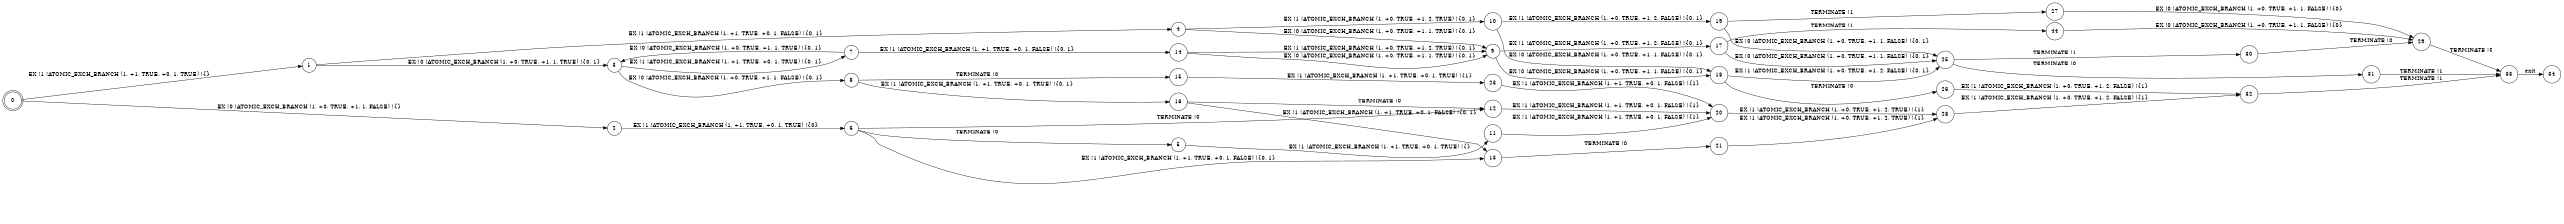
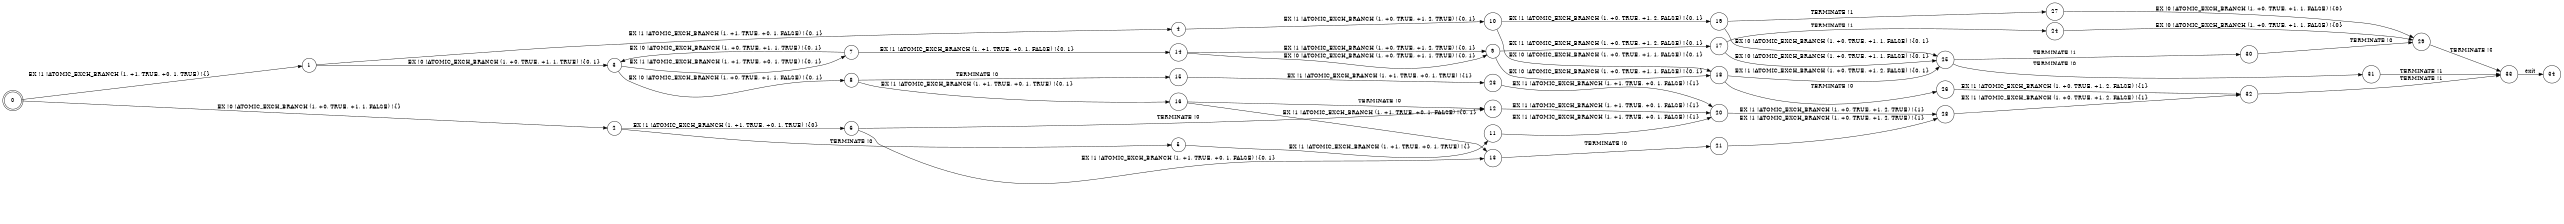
node "44": label "44" -> "24"
edge "4" -> "9": removed, label "EX !0 !ATOMIC_EXCH_BRANCH (1, +0, TRUE, +1, 1, TRUE) !{0, 1}"
edge "6" -> "5": now "2" -> "5"
